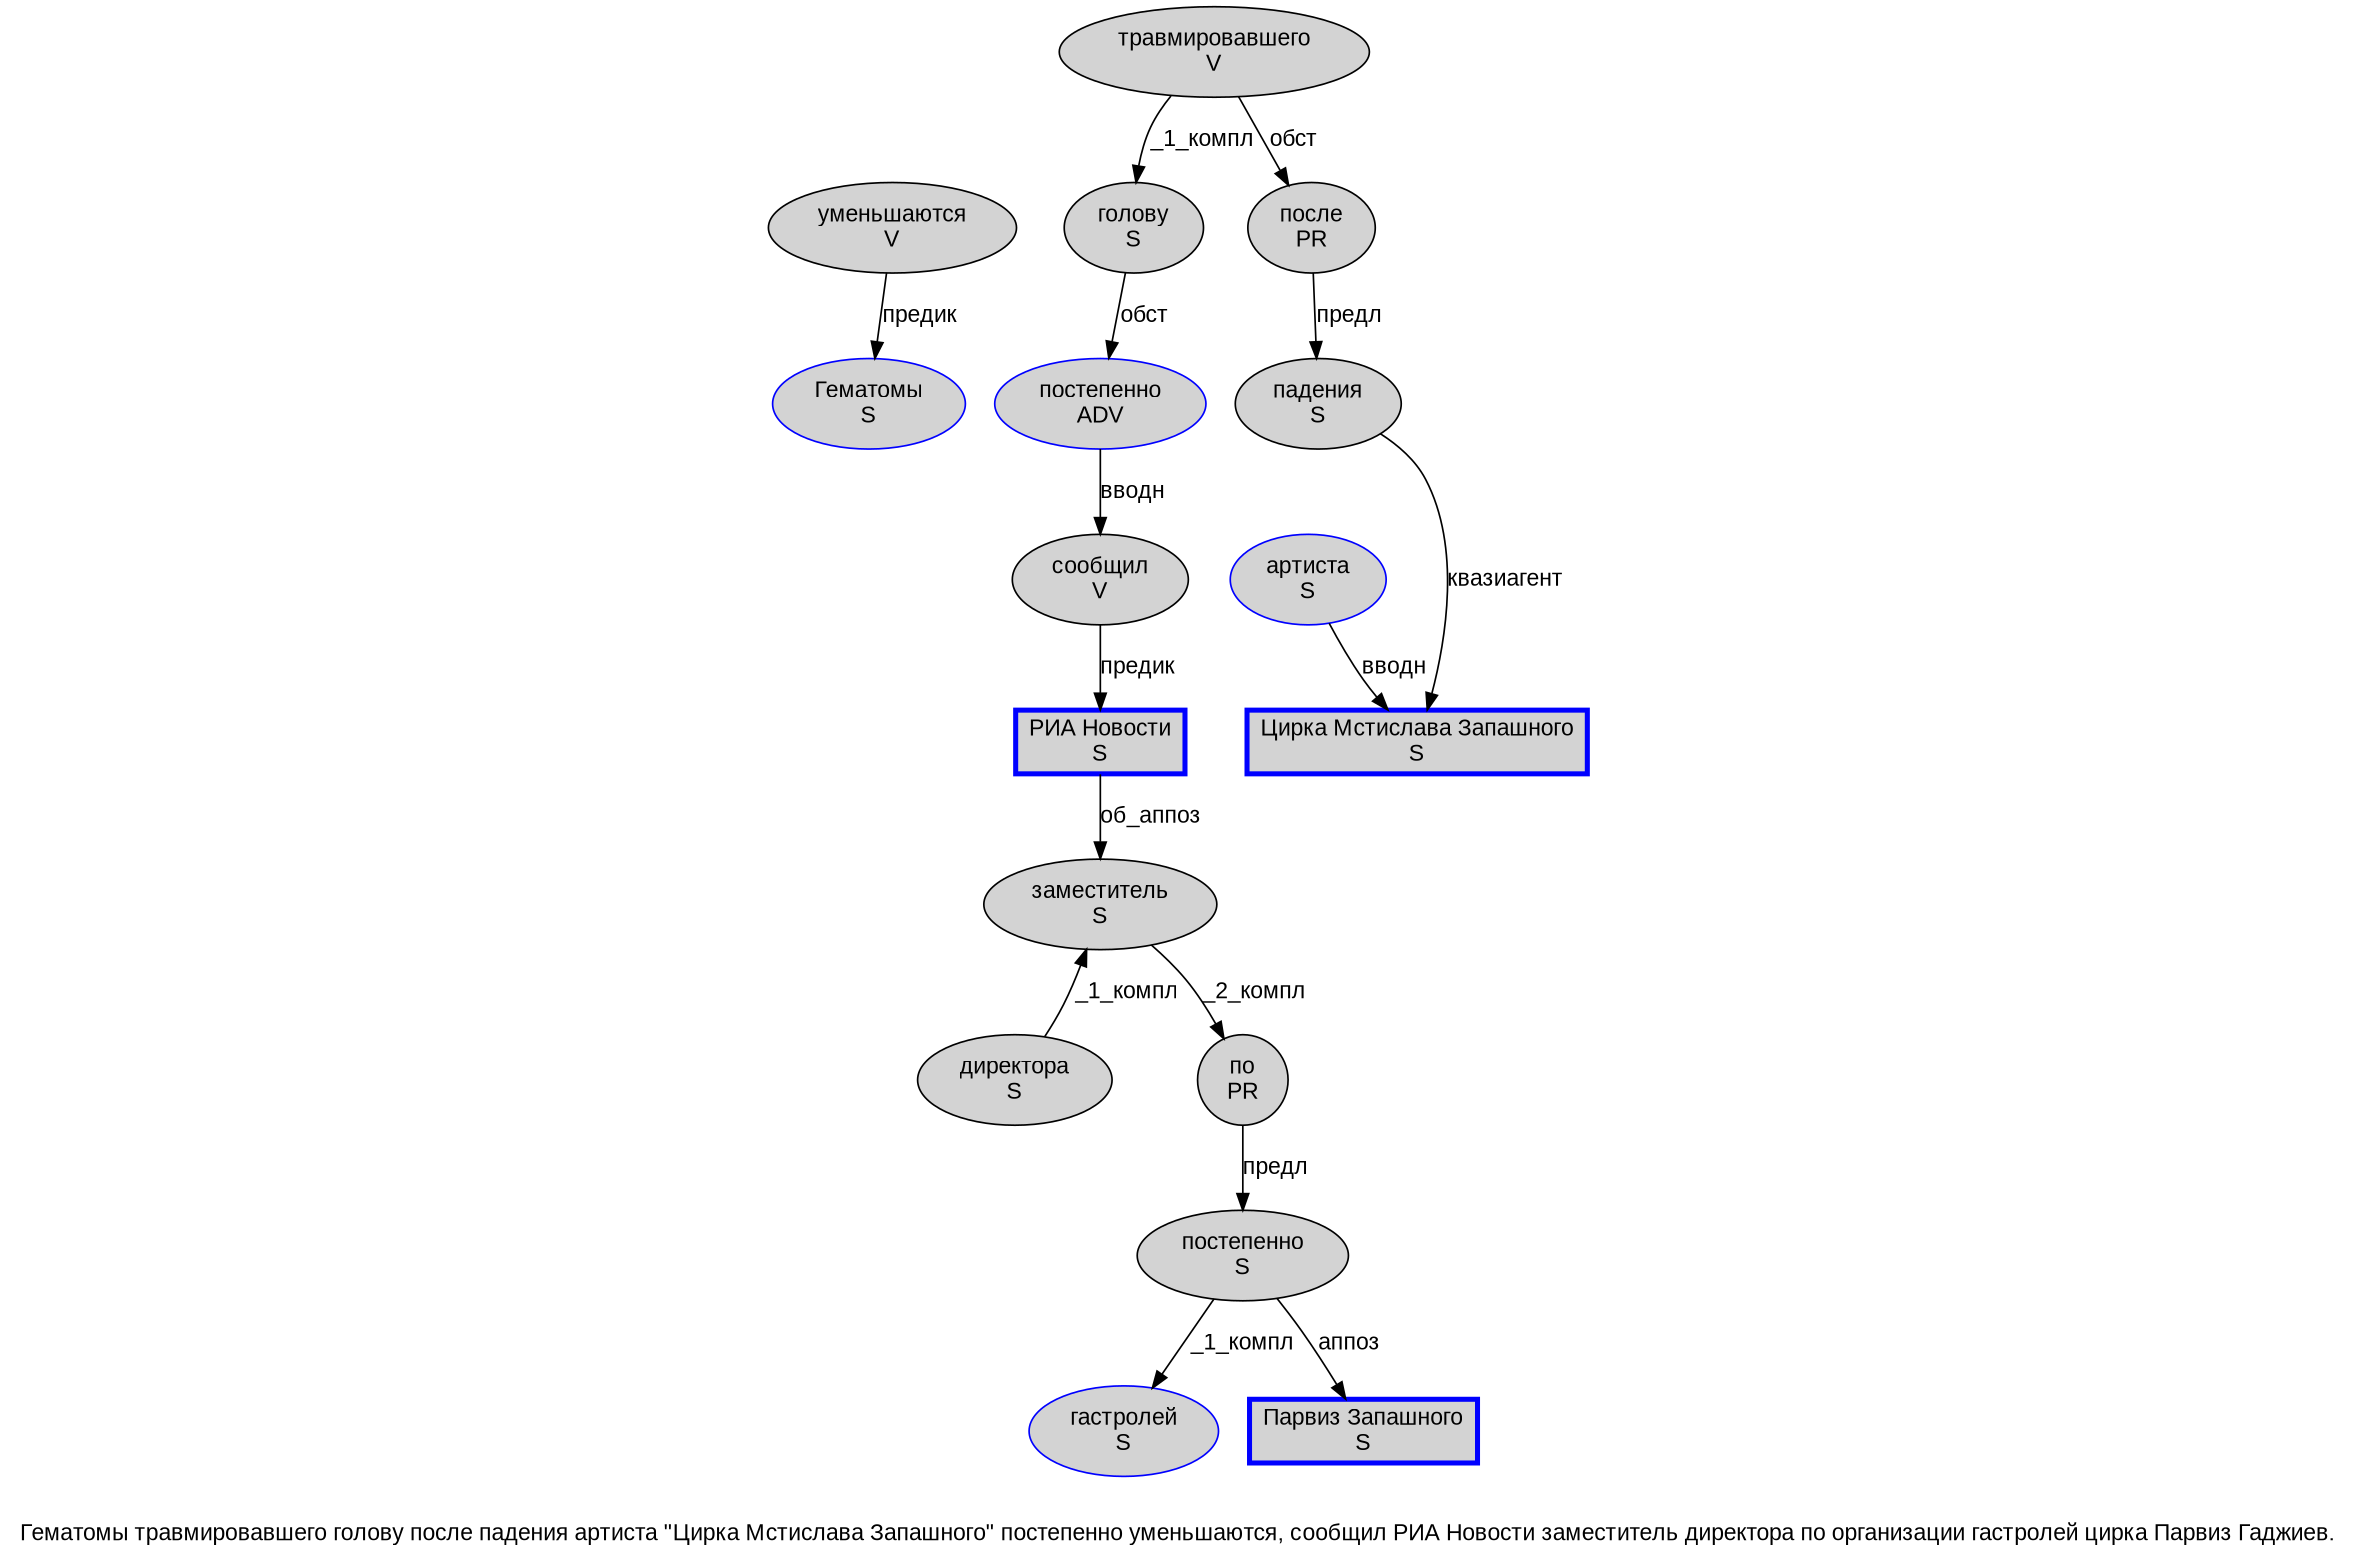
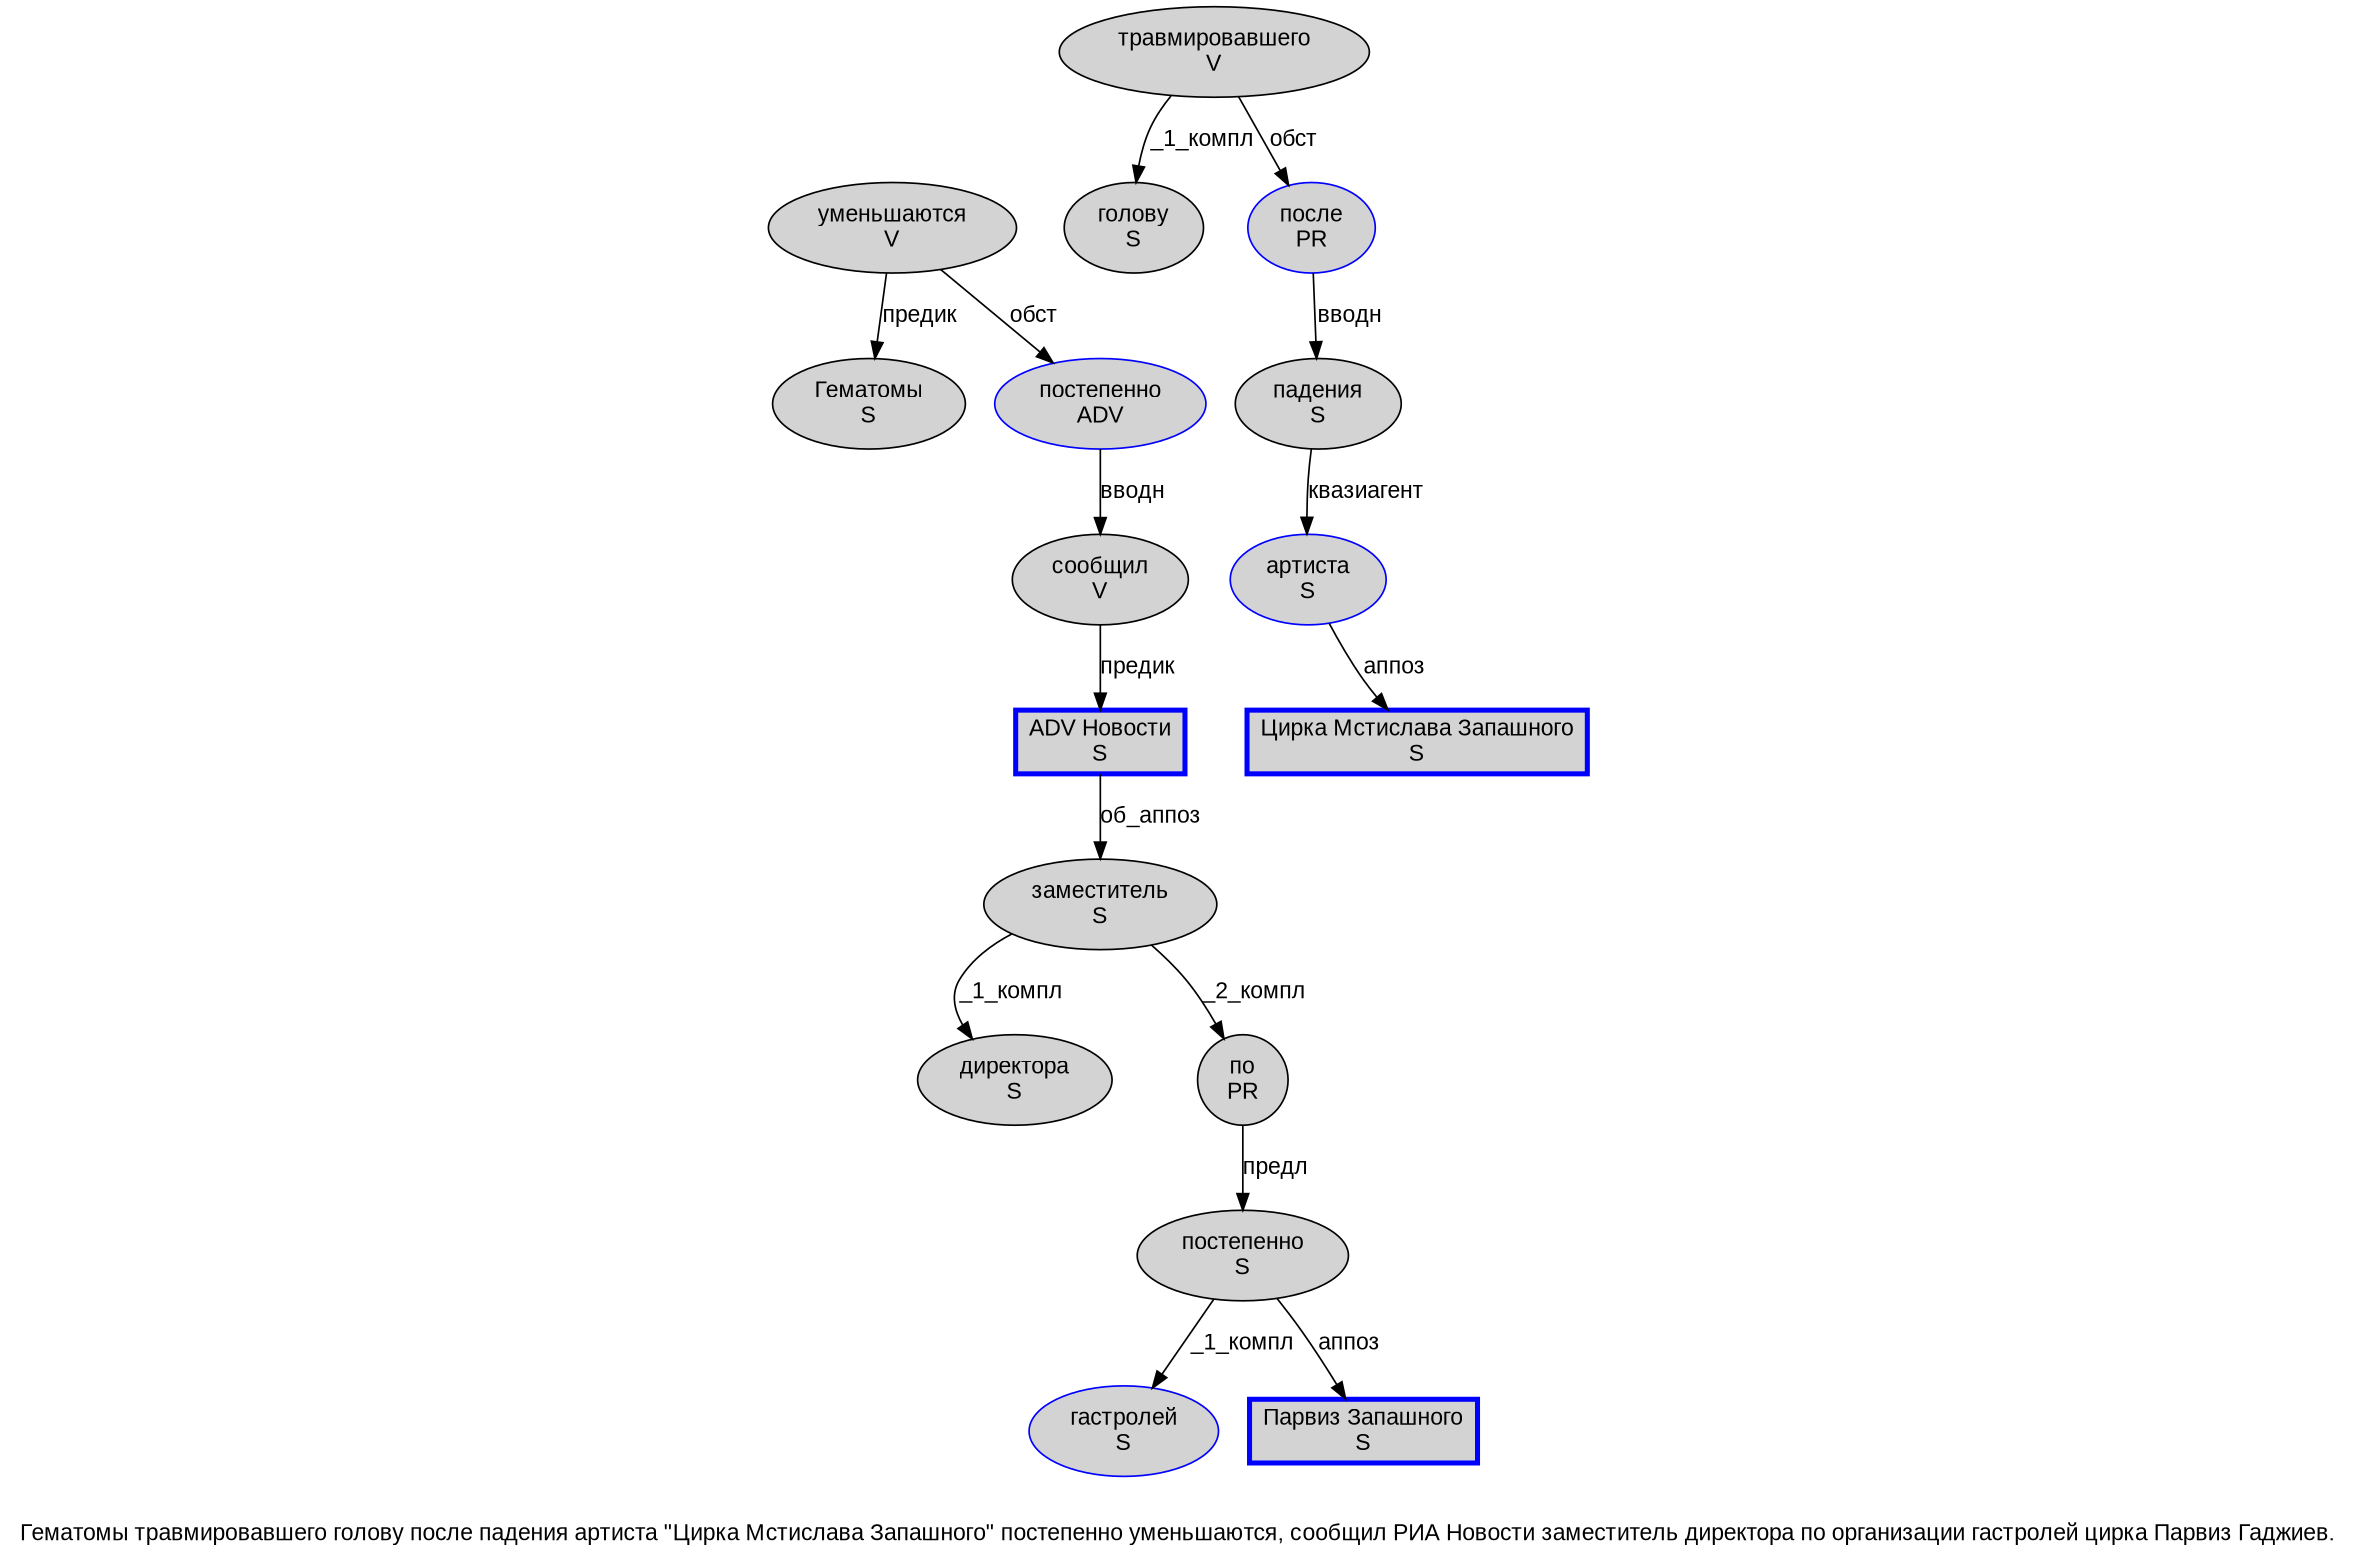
node "после PR": color black -> blue
edge "голову S" -> "постепенно ADV": now "уменьшаются V" -> "постепенно ADV"
edge "после PR" -> "падения S": label "предл" -> "вводн"
node "Гематомы S": color blue -> black
edge "падения S" -> "Цирка Мстислава Запашного S": now "падения S" -> "артиста S"
edge "артиста S" -> "Цирка Мстислава Запашного S": label "вводн" -> "аппоз"
node "РИА Новости S": label "РИА Новости S" -> "ADV Новости S"
edge "директора S" -> "заместитель S": reversed
